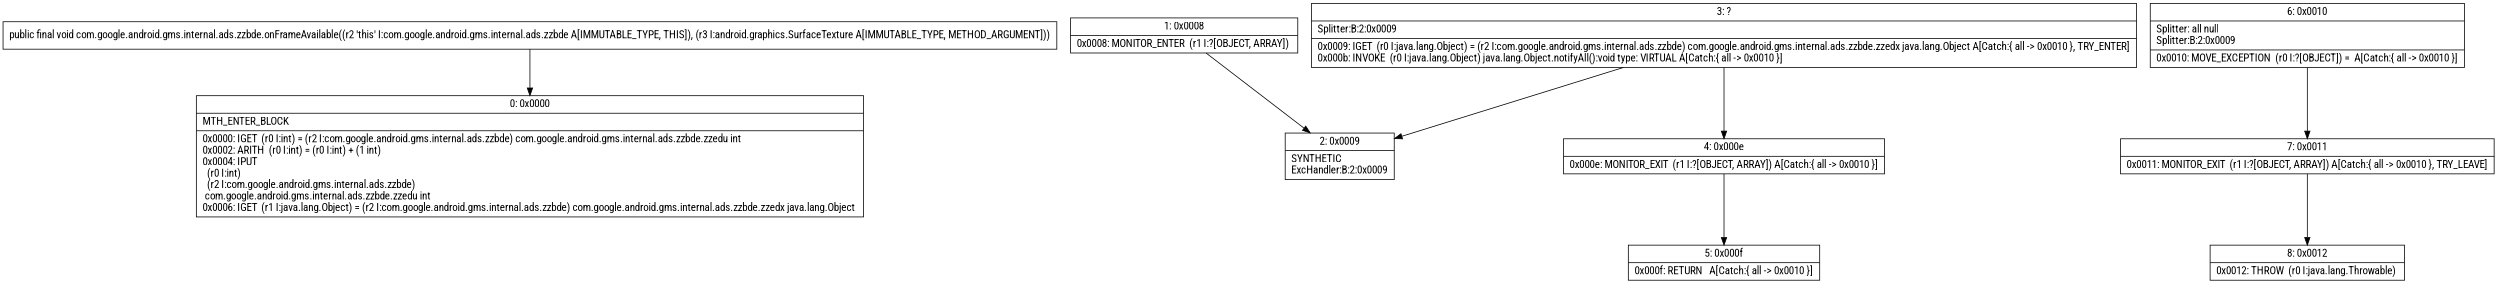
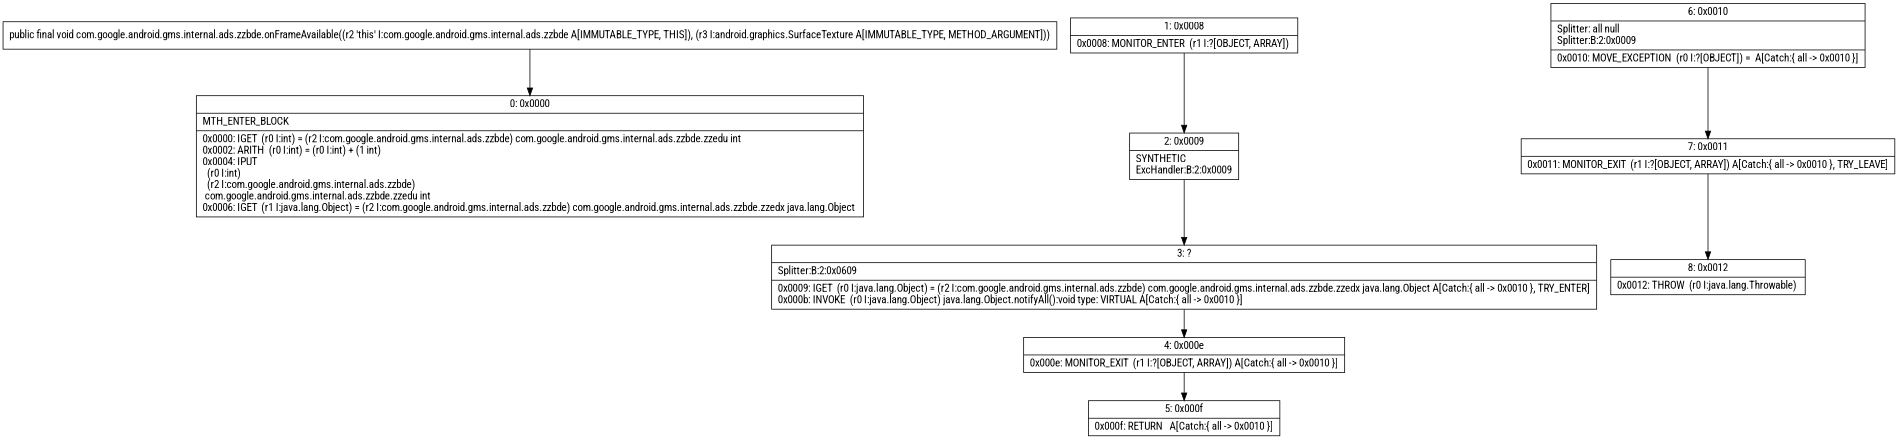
node "3: ?": text "Splitter:B:2:0x0009" -> "Splitter:B:2:0x0609"
edge "3: ?" -> "2: 0x0009": reversed
